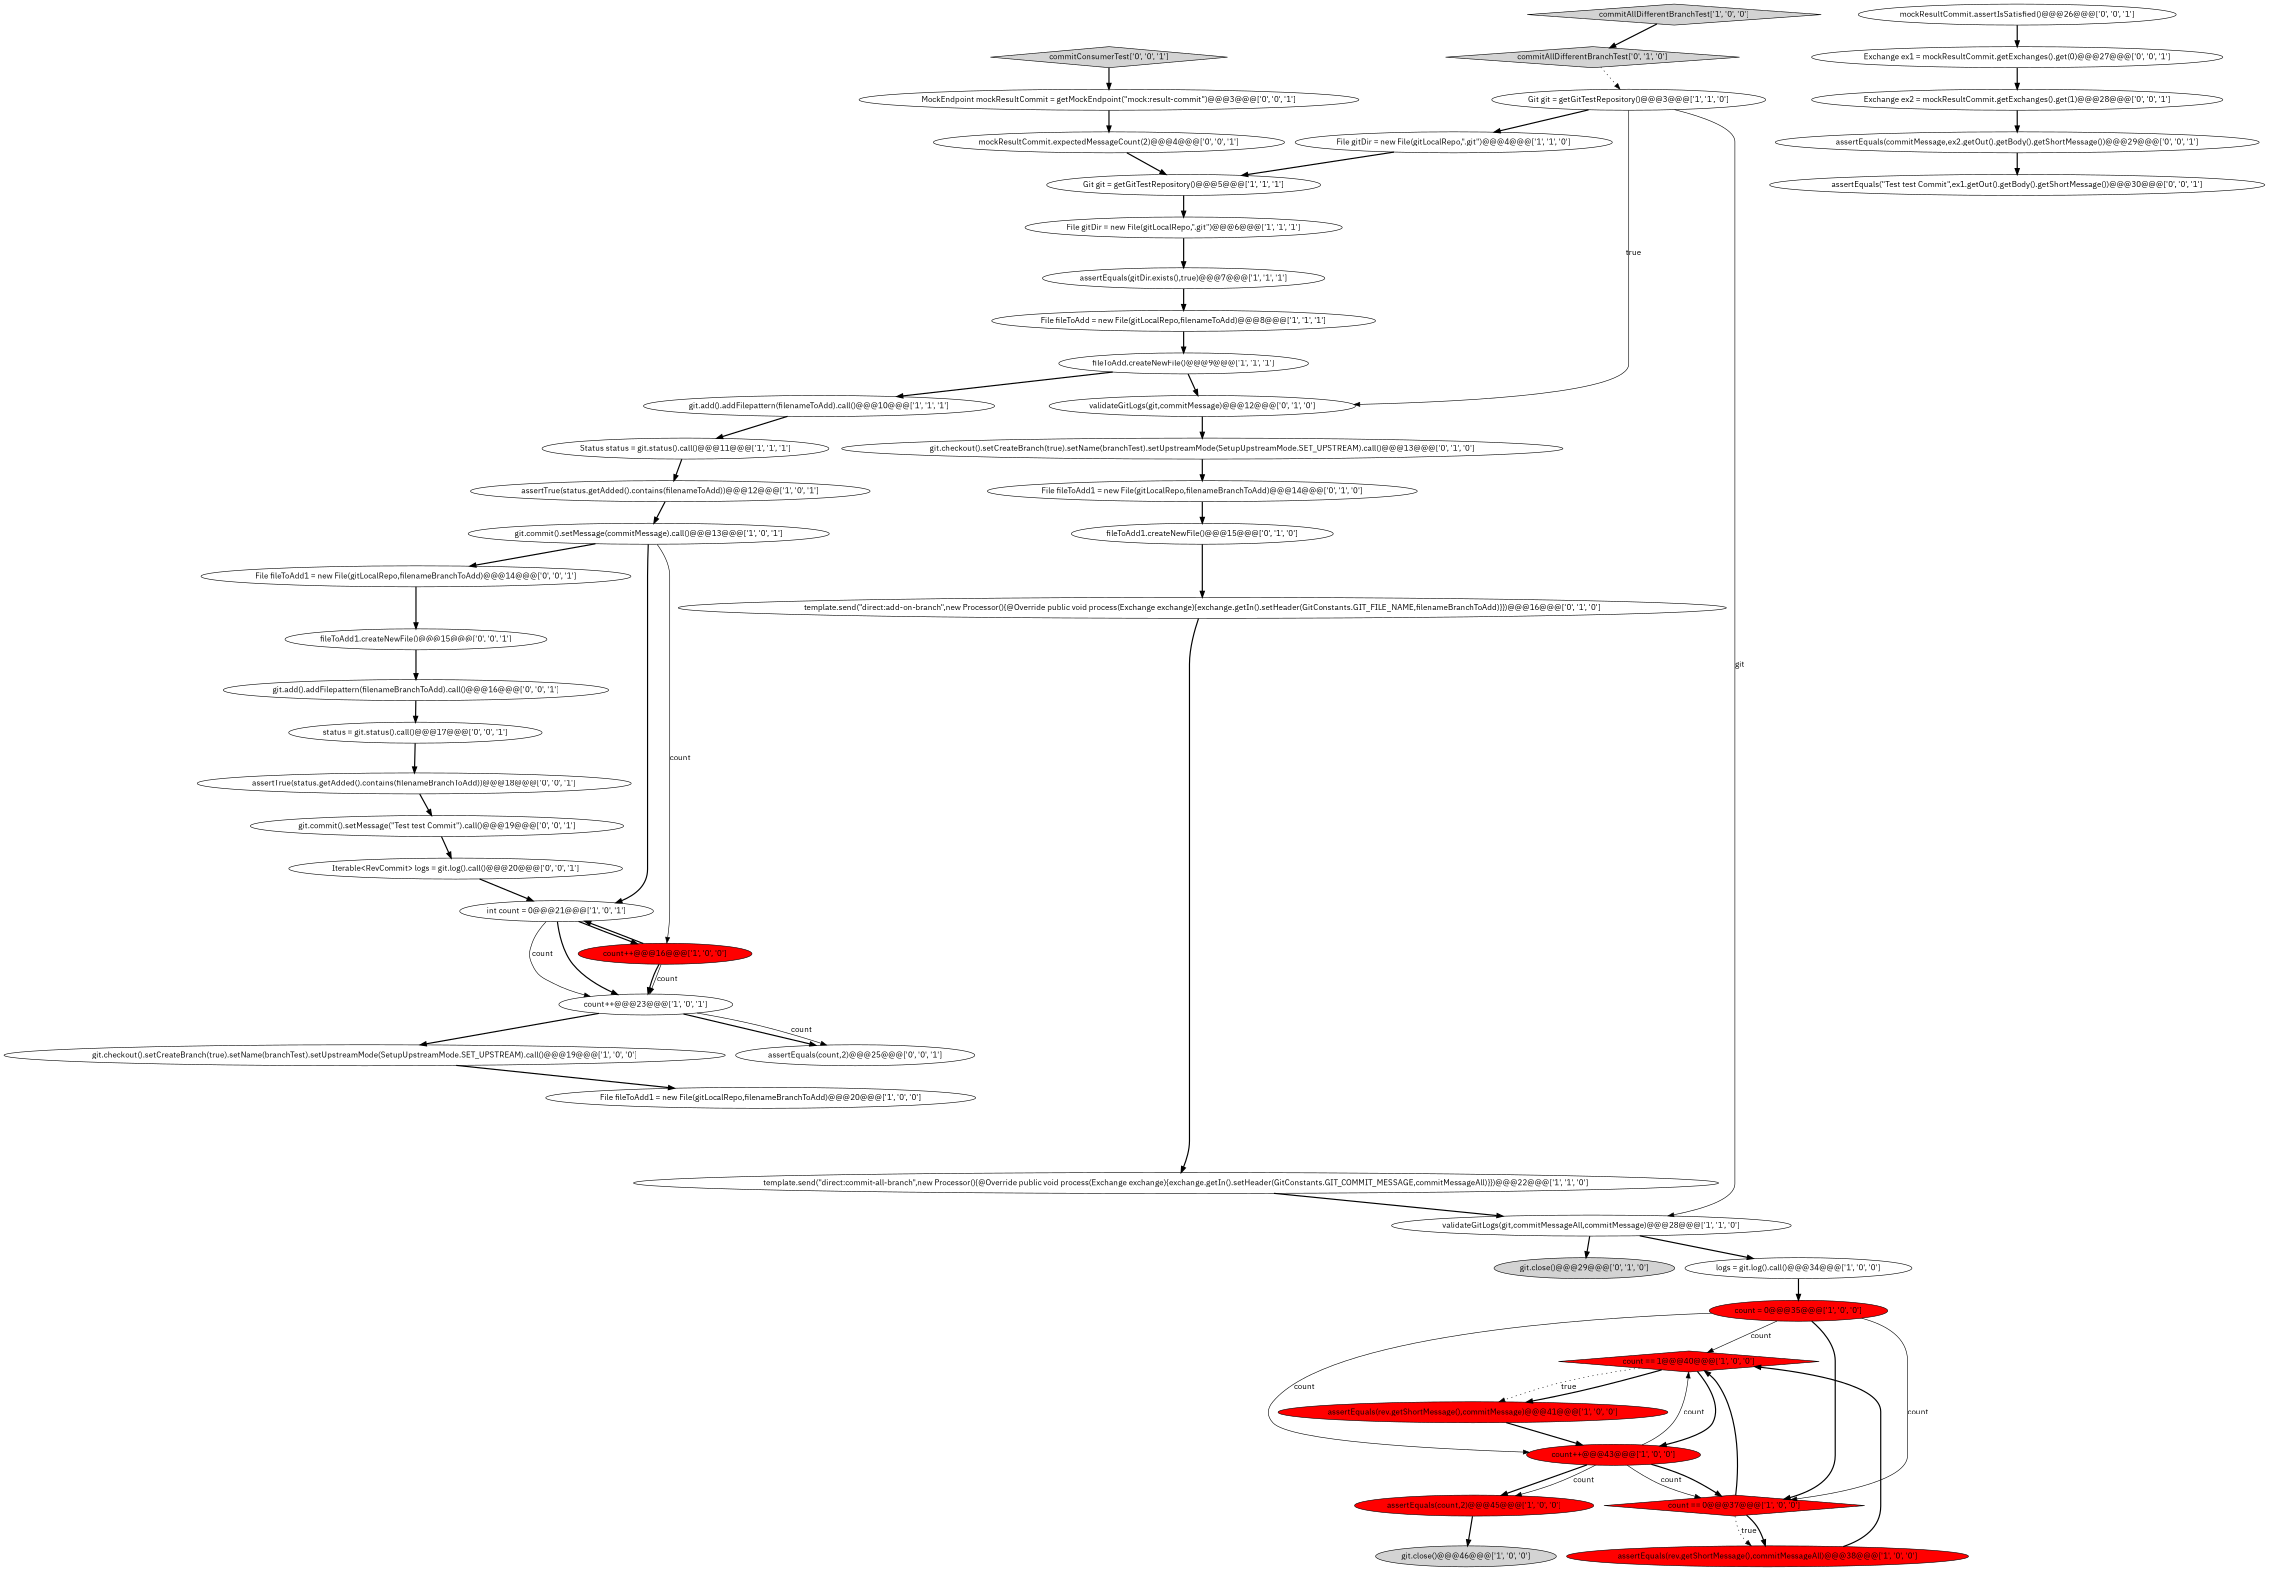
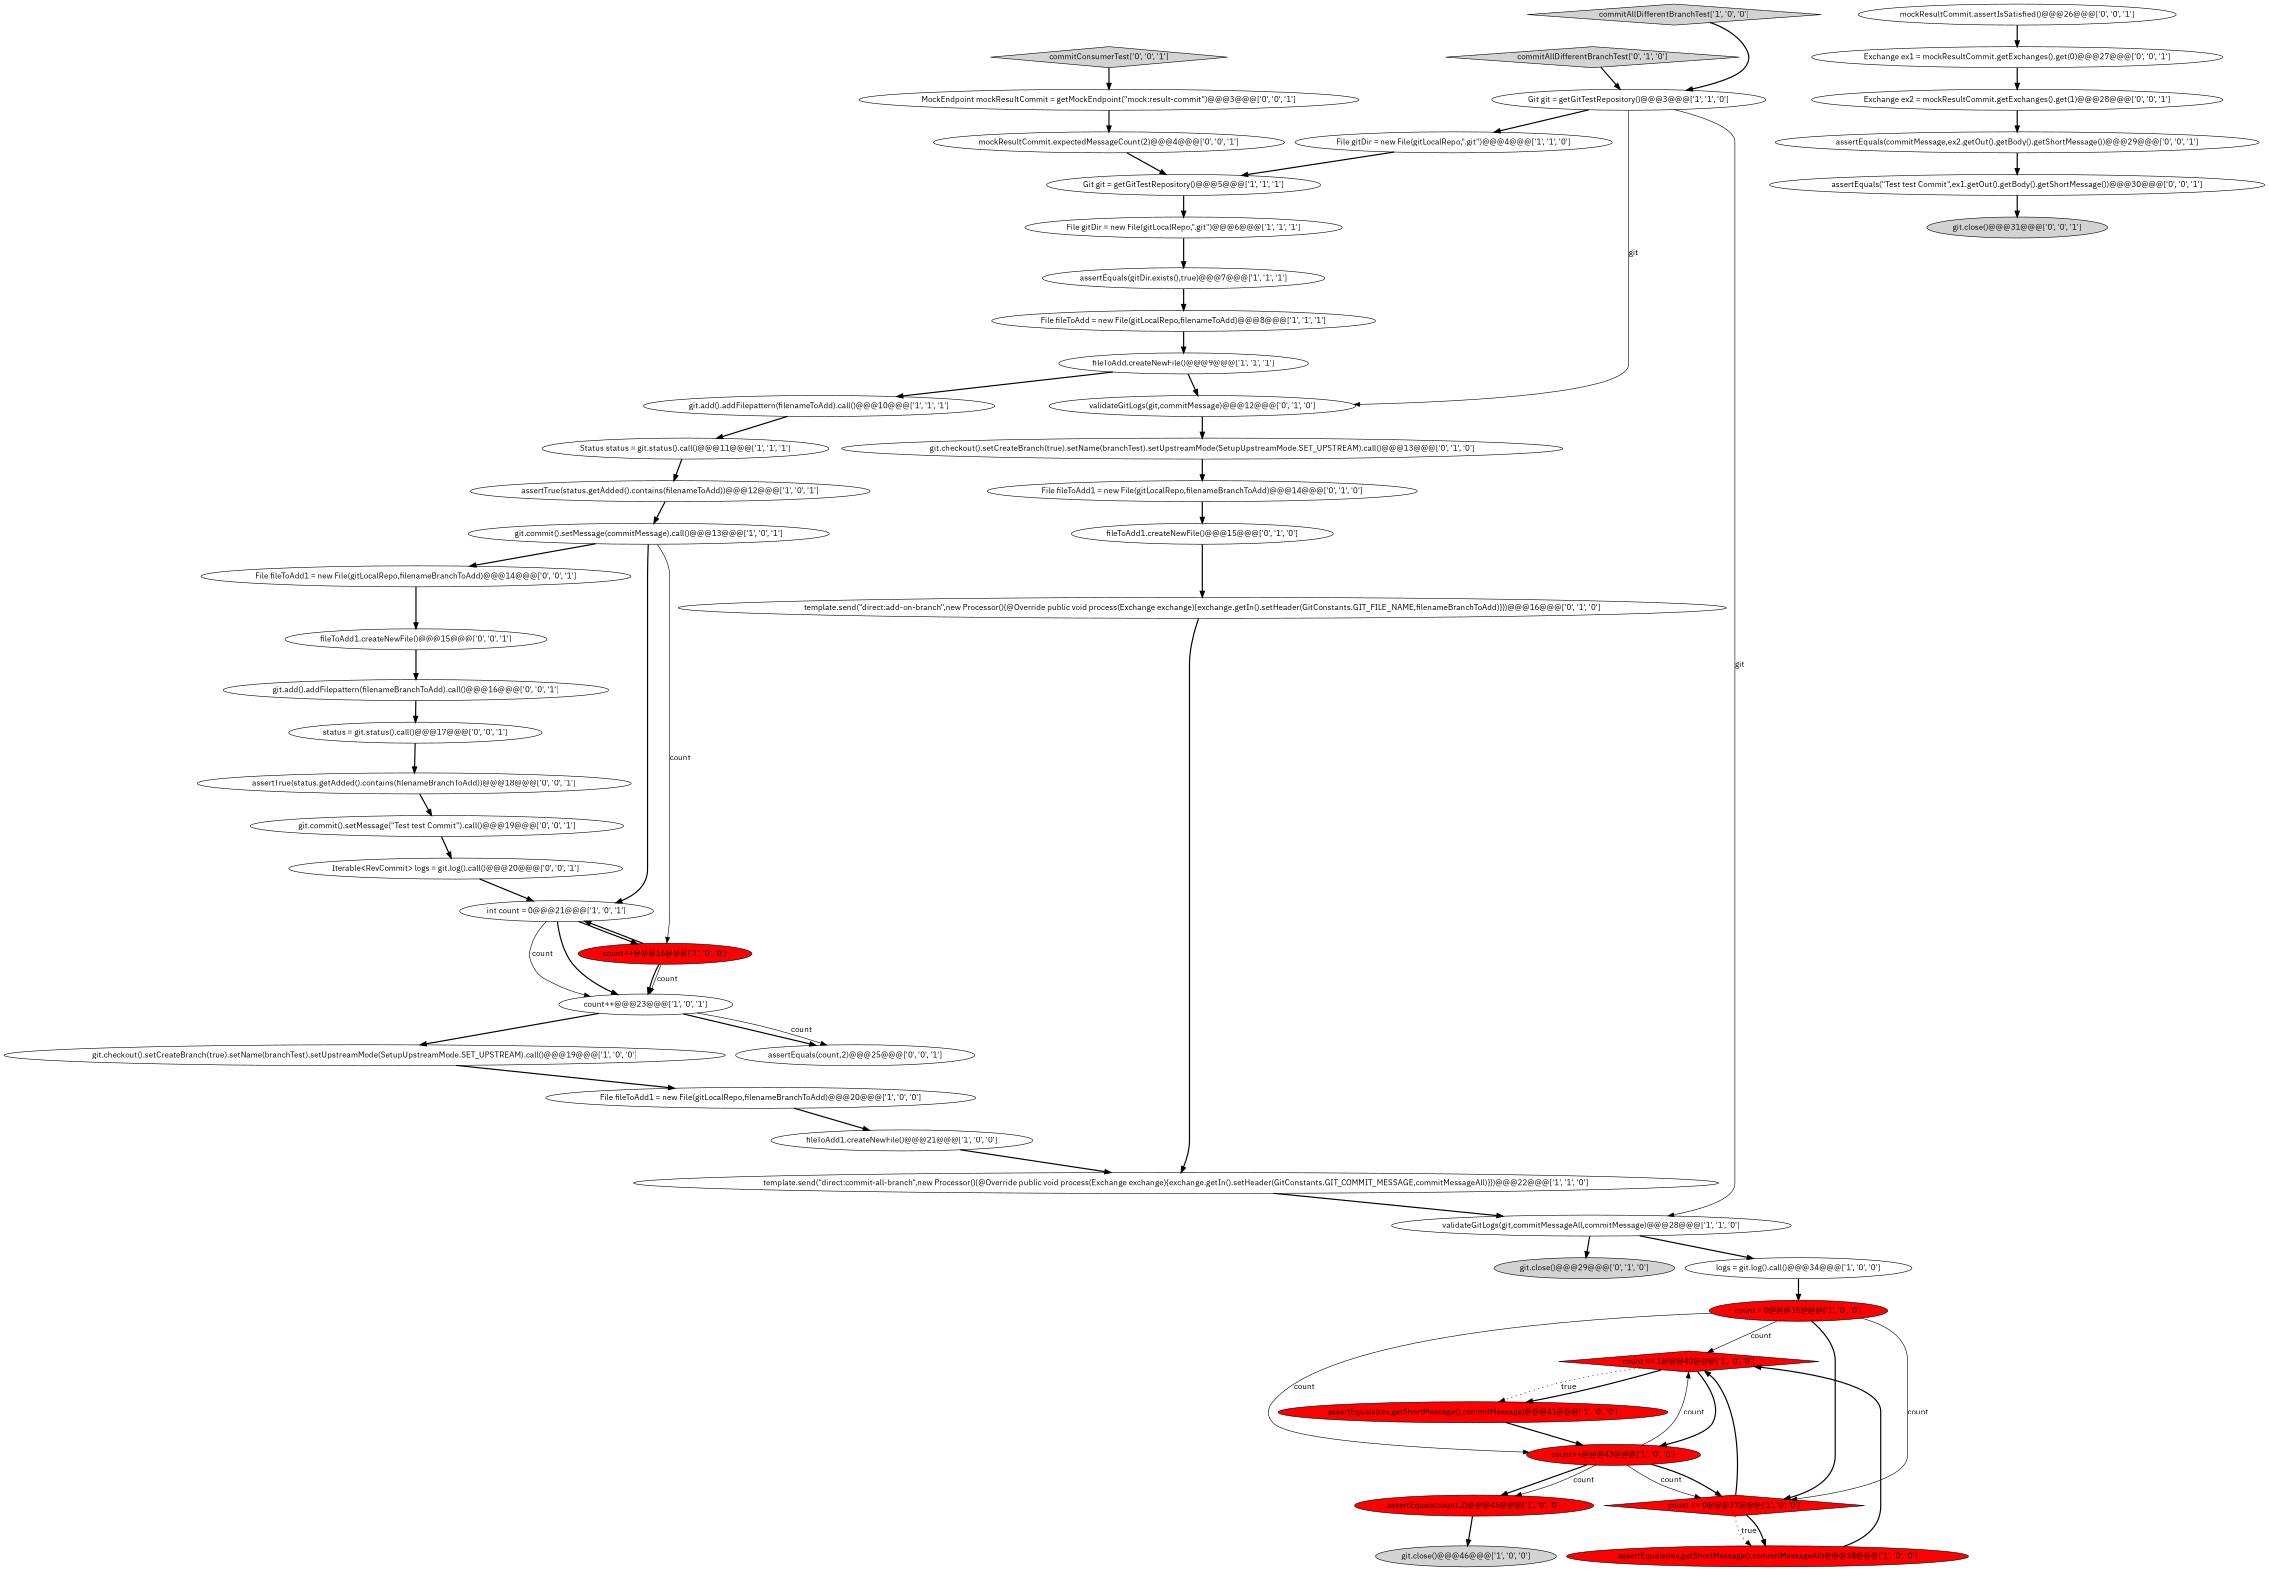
edge "commitAllDifferentBranchTest['1', '0', '0']" -> "commitAllDifferentBranchTest['0', '1', '0']": now "commitAllDifferentBranchTest['1', '0', '0']" -> "Git git = getGitTestRepository()@@@3@@@['1', '1', '0']"
edge "commitAllDifferentBranchTest['0', '1', '0']" -> "Git git = getGitTestRepository()@@@3@@@['1', '1', '0']": style dotted -> bold
node "git.close()@@@31@@@['0', '0', '1']": added
edge "Git git = getGitTestRepository()@@@3@@@['1', '1', '0']" -> "validateGitLogs(git,commitMessage)@@@12@@@['0', '1', '0']": label "true" -> "git"
node "fileToAdd1.createNewFile()@@@21@@@['1', '0', '0']": added
